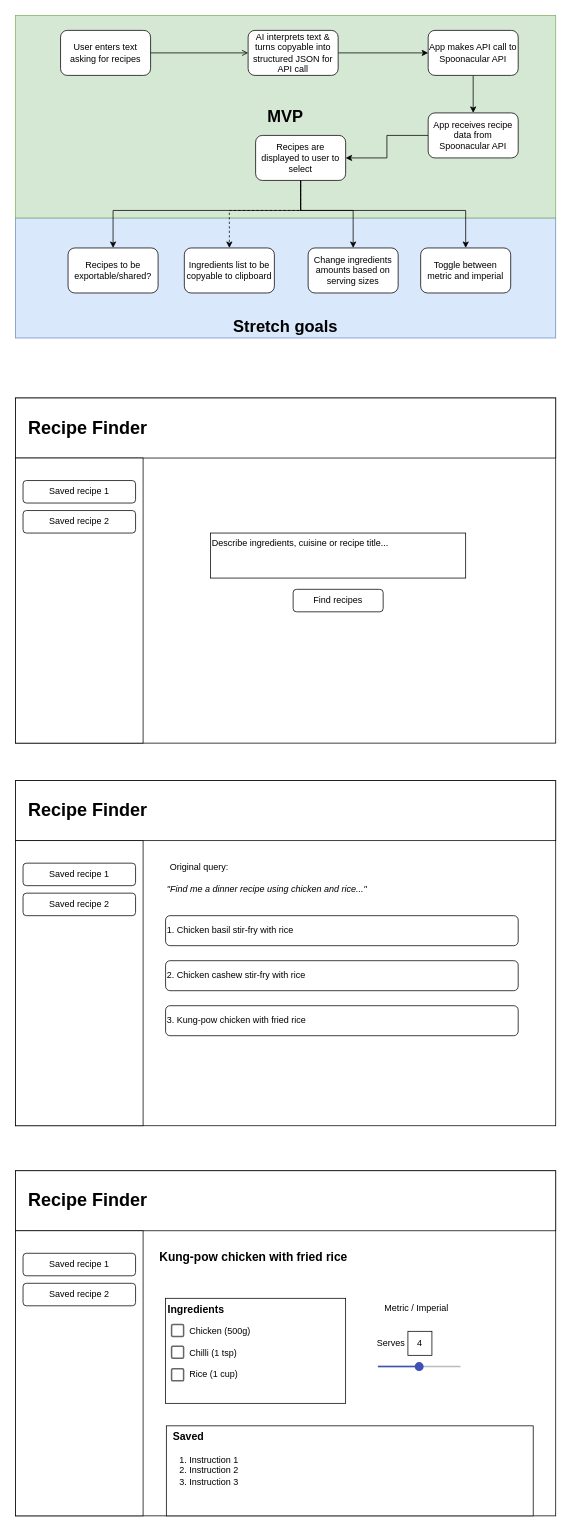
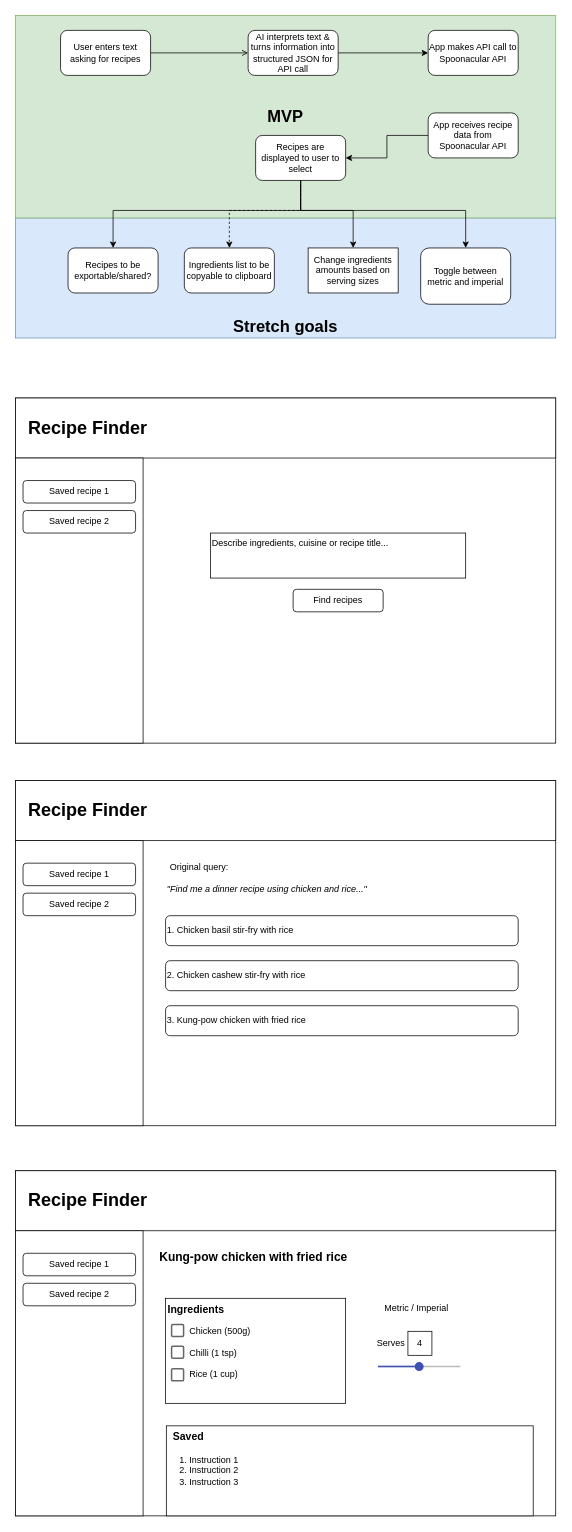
node "AI interprets text & turns copyable into structured JSON for API call": label "AI interprets text & turns copyable into structured JSON for API call" -> "AI interprets text & turns information into structured JSON for API call"
edge "App makes API call to Spoonacular API" -> "App receives recipe data from Spoonacular API": removed
node "Change ingredients amounts based on serving sizes": shape rounded rectangle -> rectangle
node "Toggle between metric and imperial": size 90x45 -> 90x56
